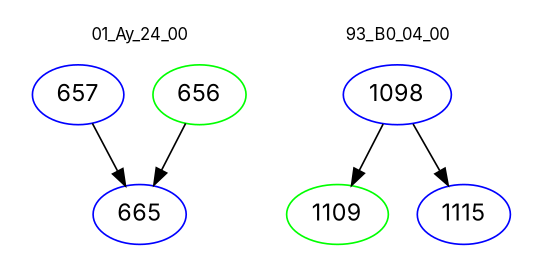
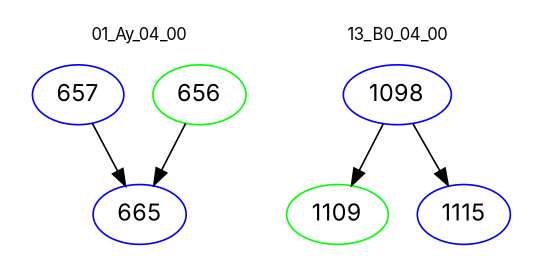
cluster "01_Ay_24_00": label "01_Ay_24_00" -> "01_Ay_04_00"
cluster "93_B0_04_00": label "93_B0_04_00" -> "13_B0_04_00"
